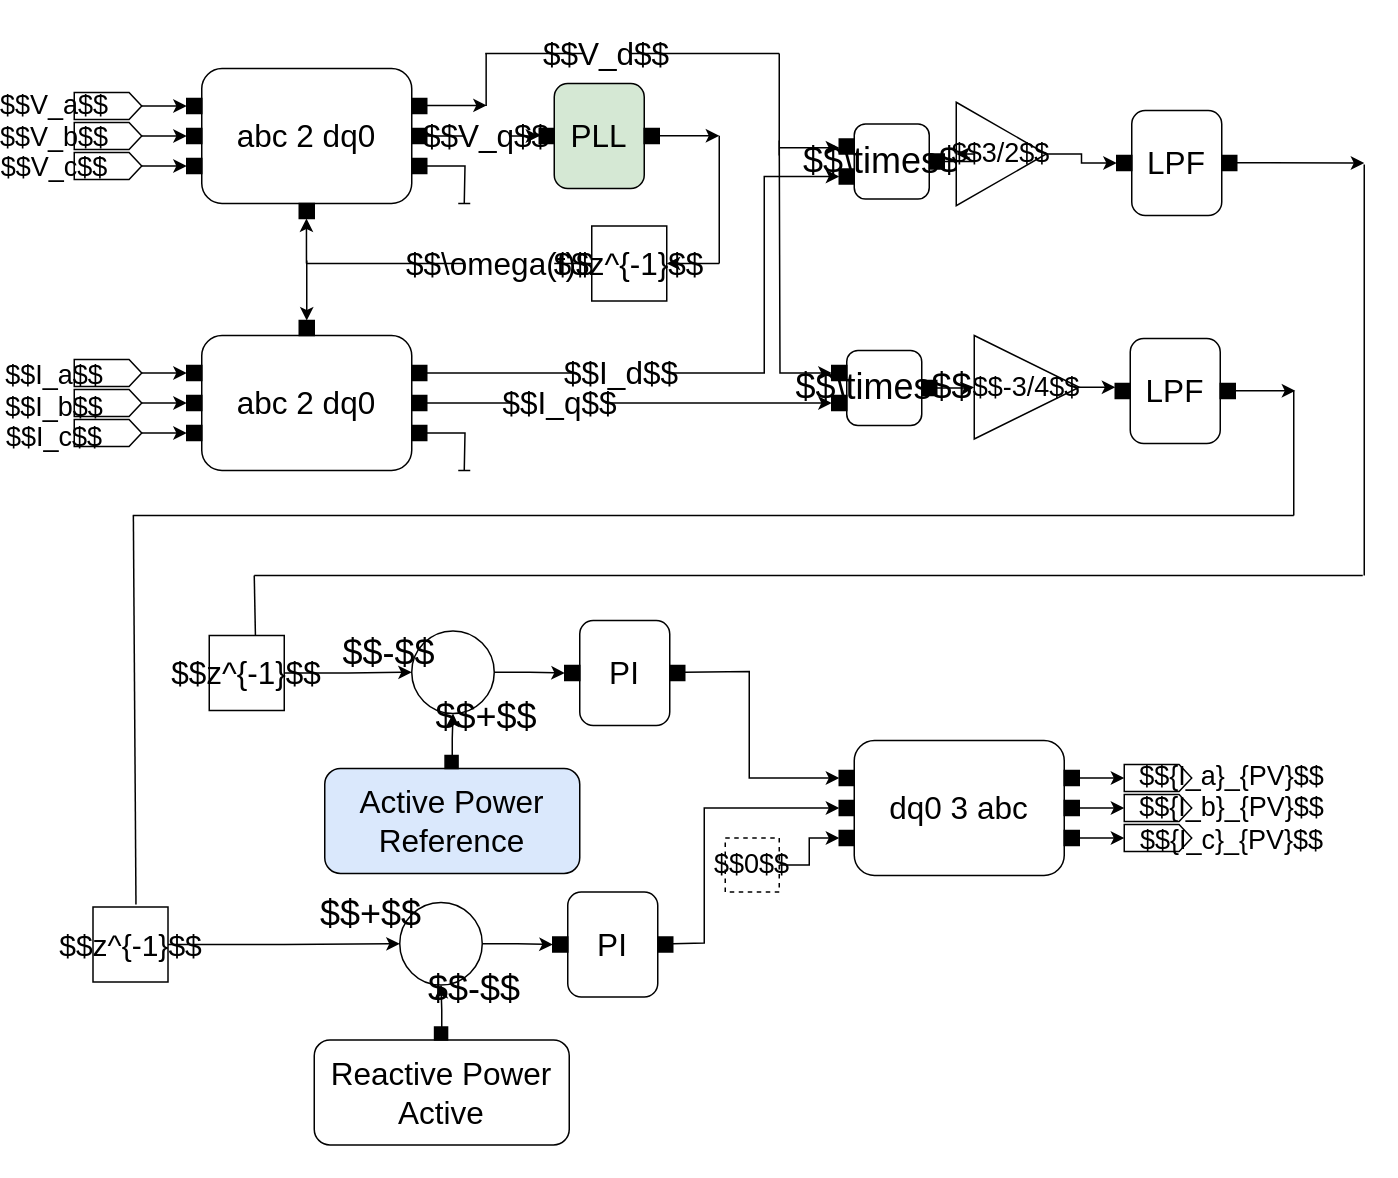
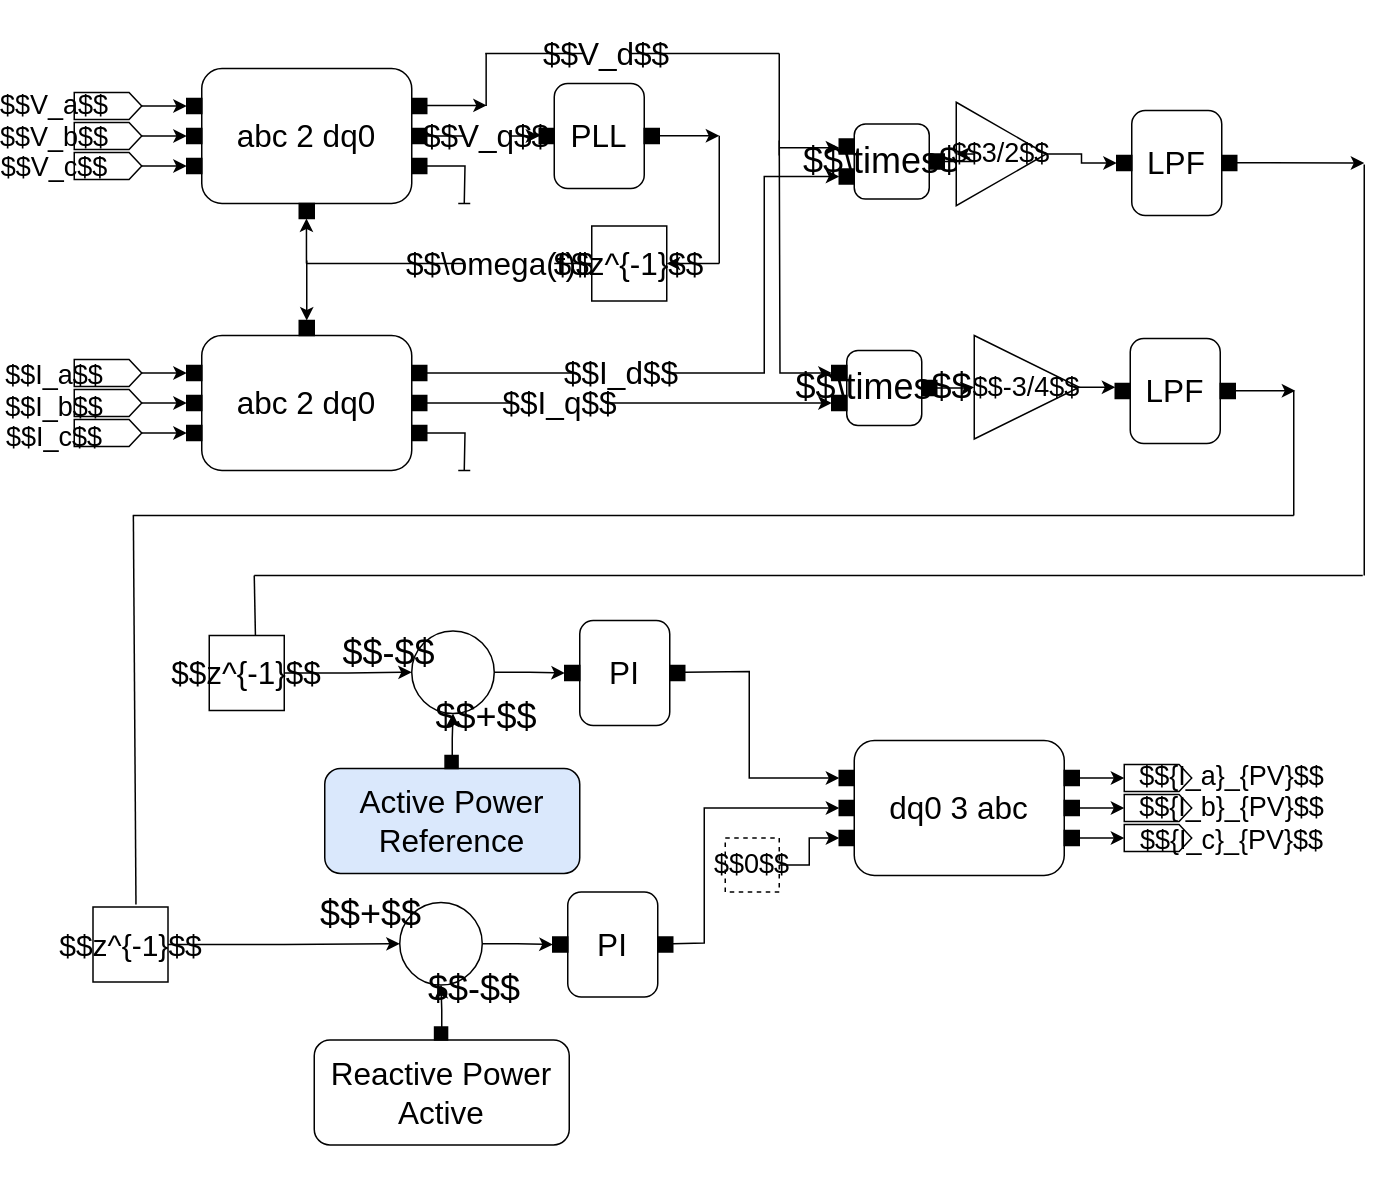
node "PLL": fillcolor #d5e8d4 -> #ffffff
